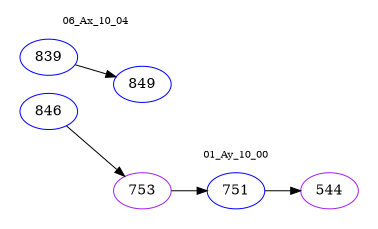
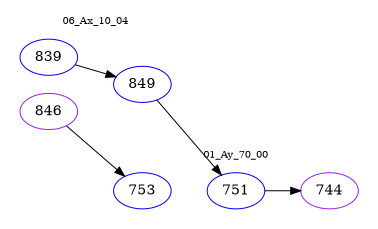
node "846": color blue -> purple
cluster "01_Ay_10_00": label "01_Ay_10_00" -> "01_Ay_70_00"
node "753": color purple -> blue
edge "753" -> "751": now "849" -> "751"
node "544": label "544" -> "744"
